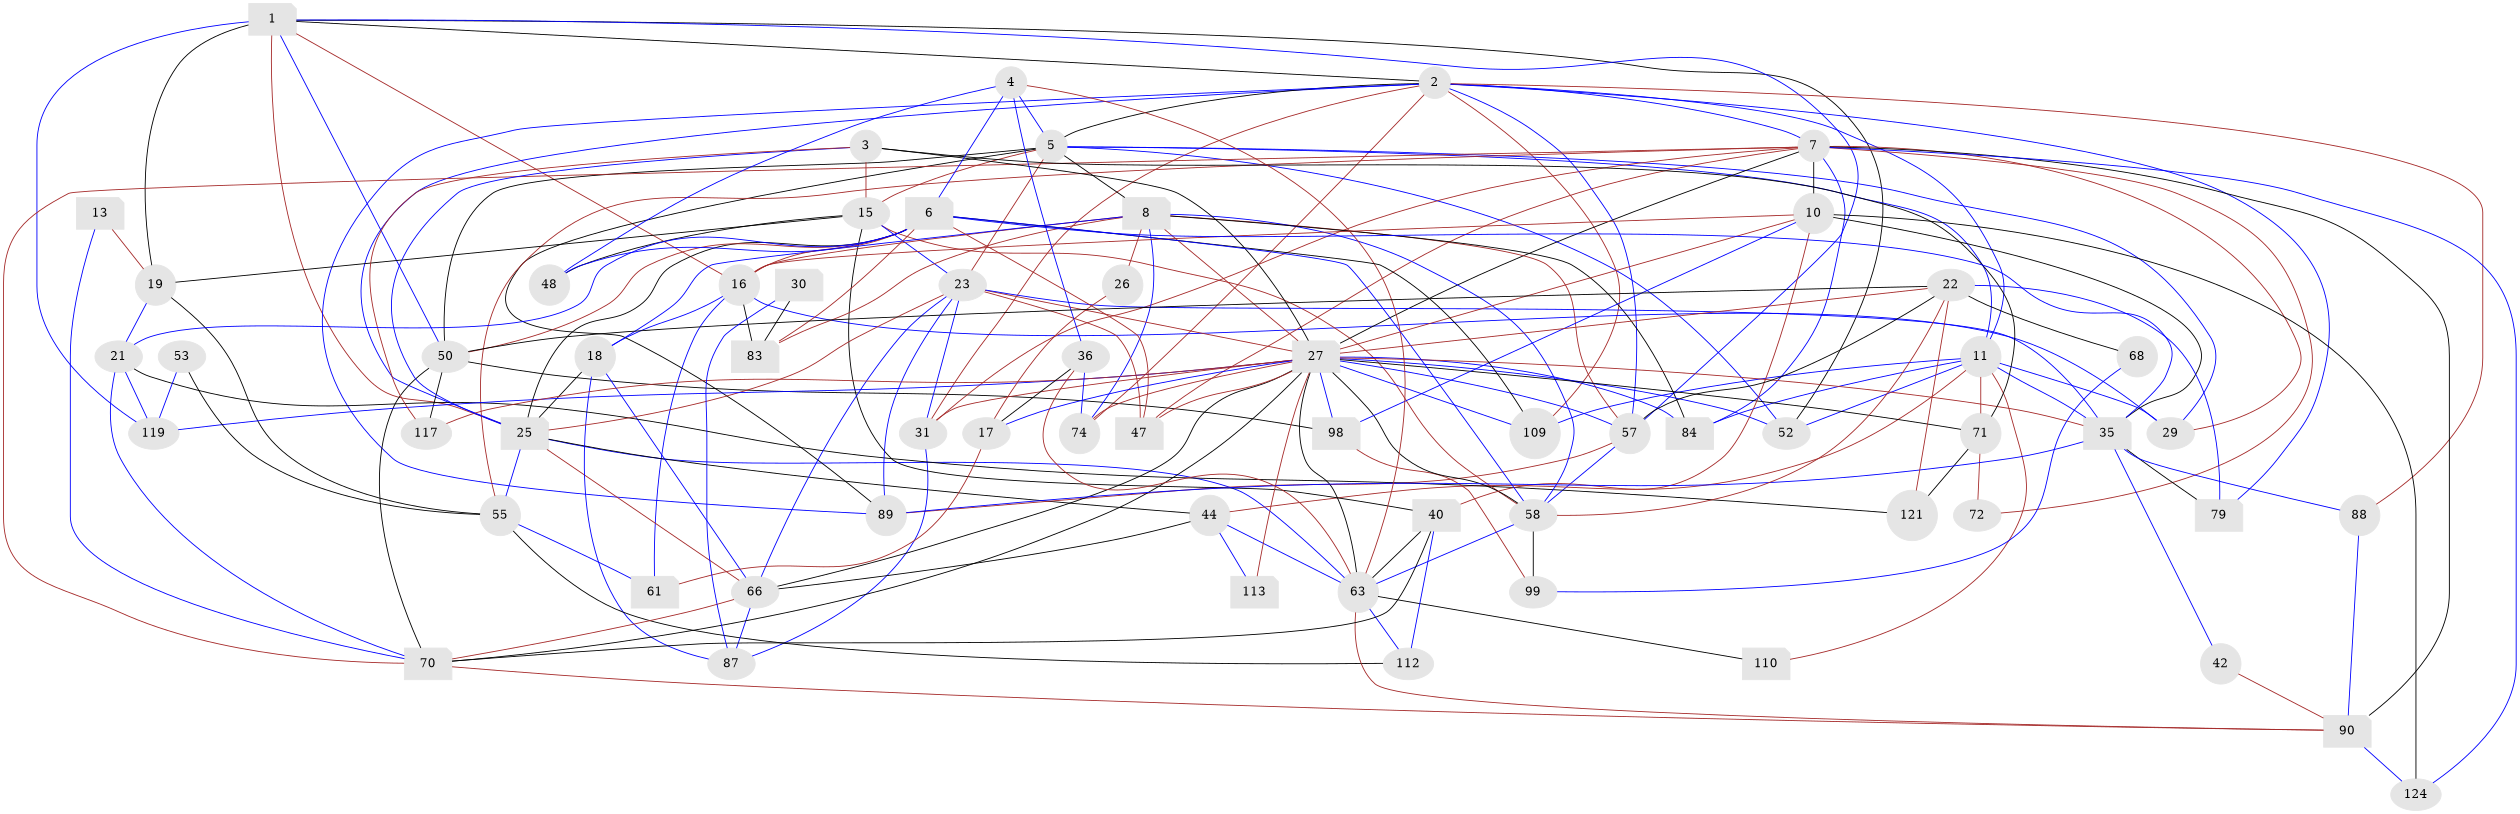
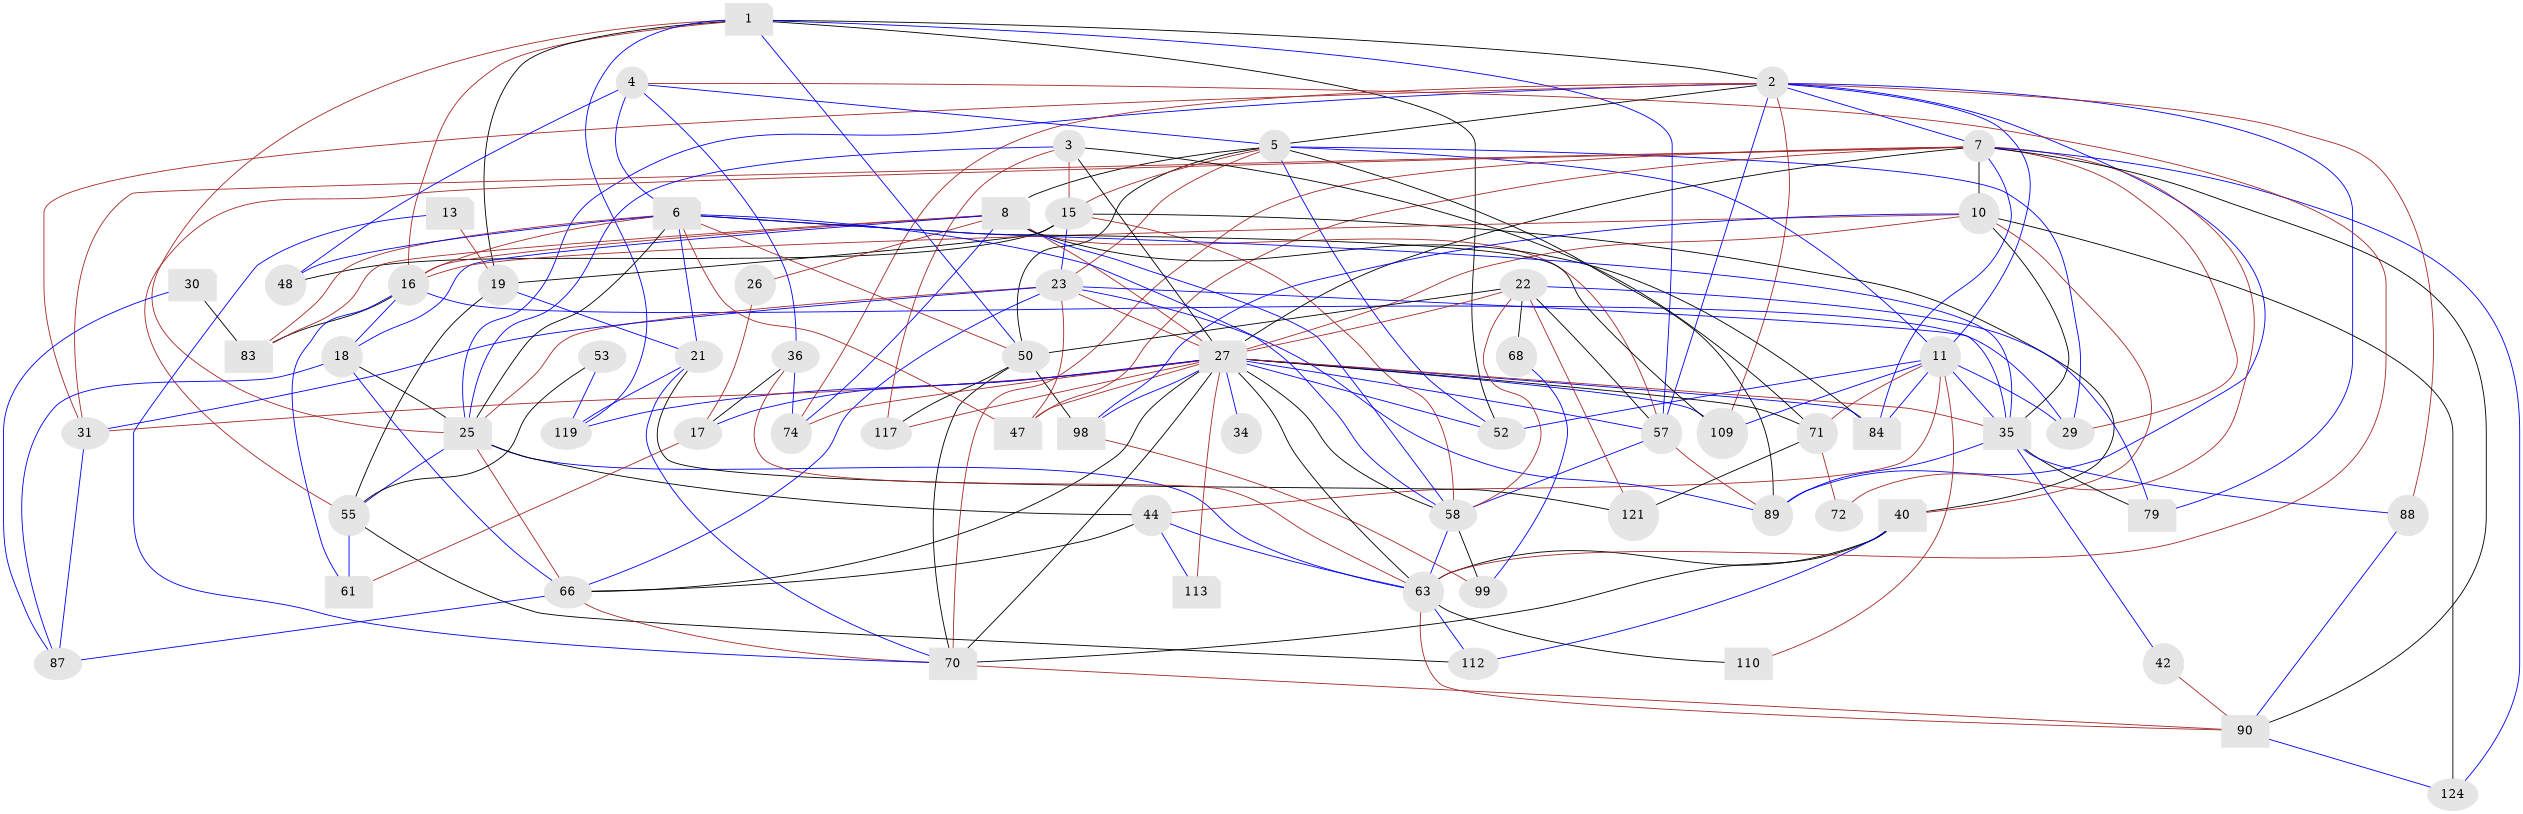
node "34": added
